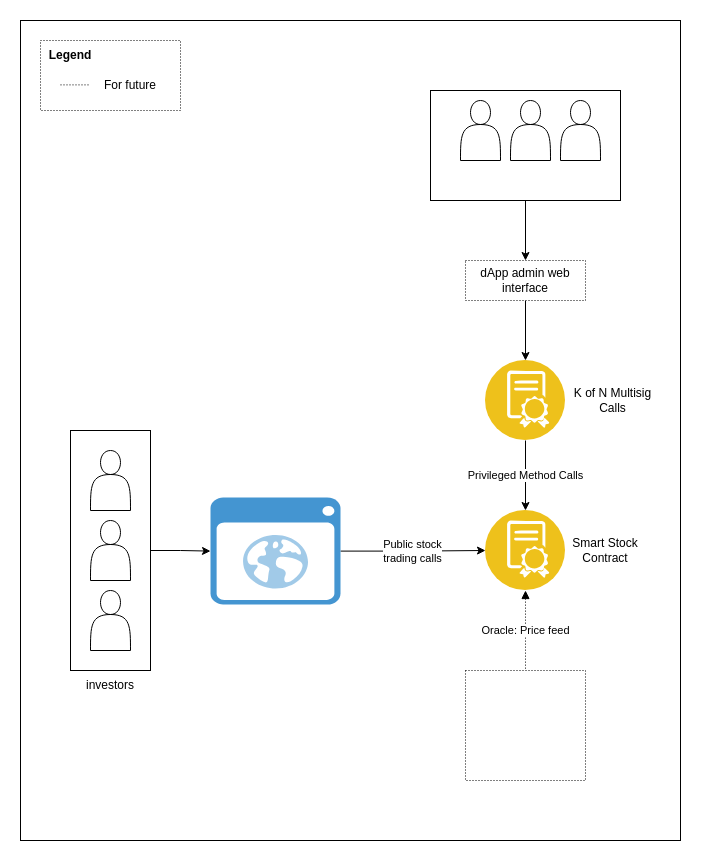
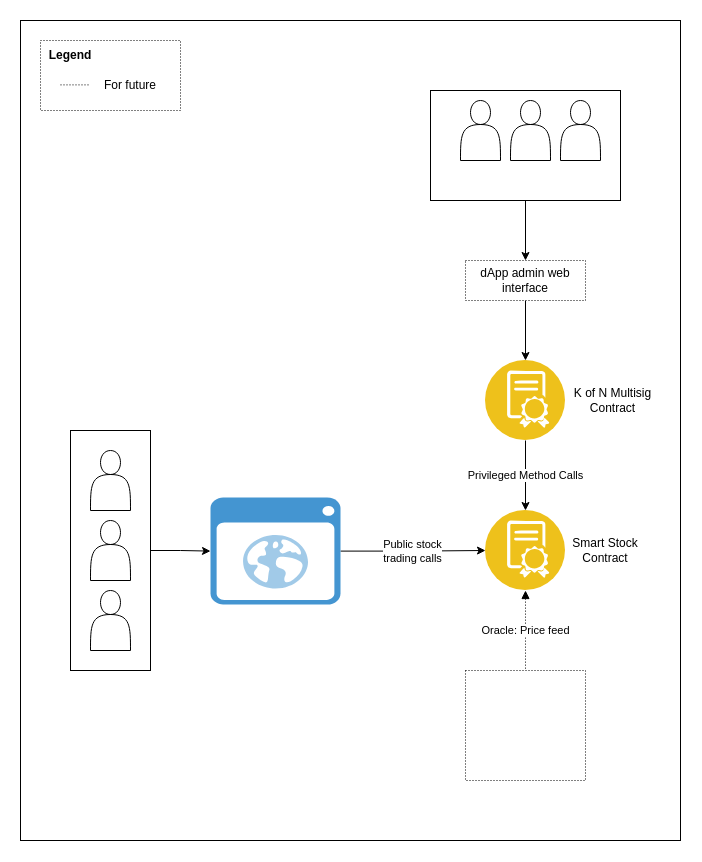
node "K of N Multisig Calls": label "K of N Multisig Calls" -> "K of N Multisig Contract"
node "investors": removed
